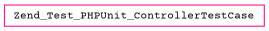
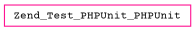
node "Zend_Test_PHPUnit_ControllerTestCase": label "Zend_Test_PHPUnit_ControllerTestCase" -> "Zend_Test_PHPUnit_PHPUnit"
